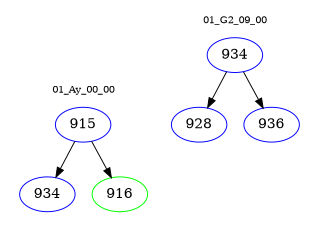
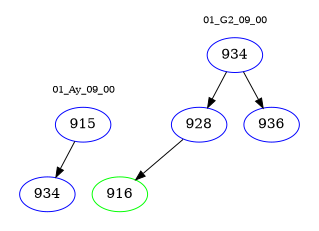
cluster "01_Ay_00_00": label "01_Ay_00_00" -> "01_Ay_09_00"
edge "915" -> "916": now "928" -> "916"
